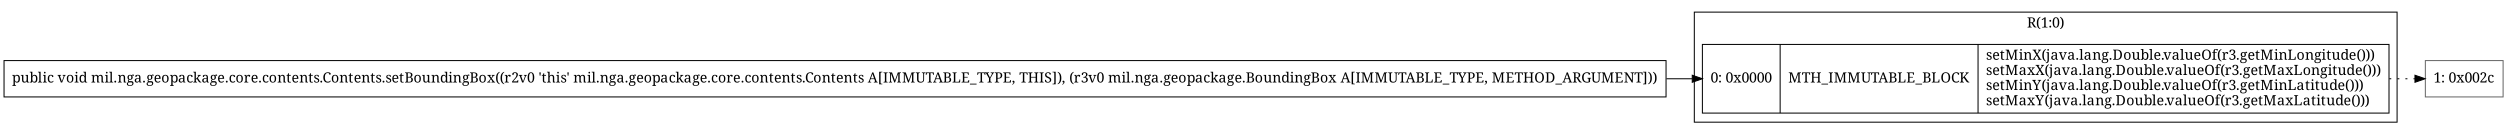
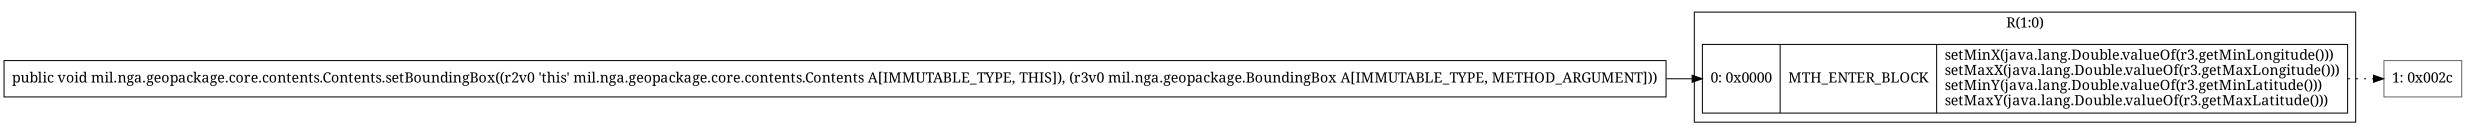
node "0: 0x0000": text "MTH_IMMUTABLE_BLOCK" -> "MTH_ENTER_BLOCK"
